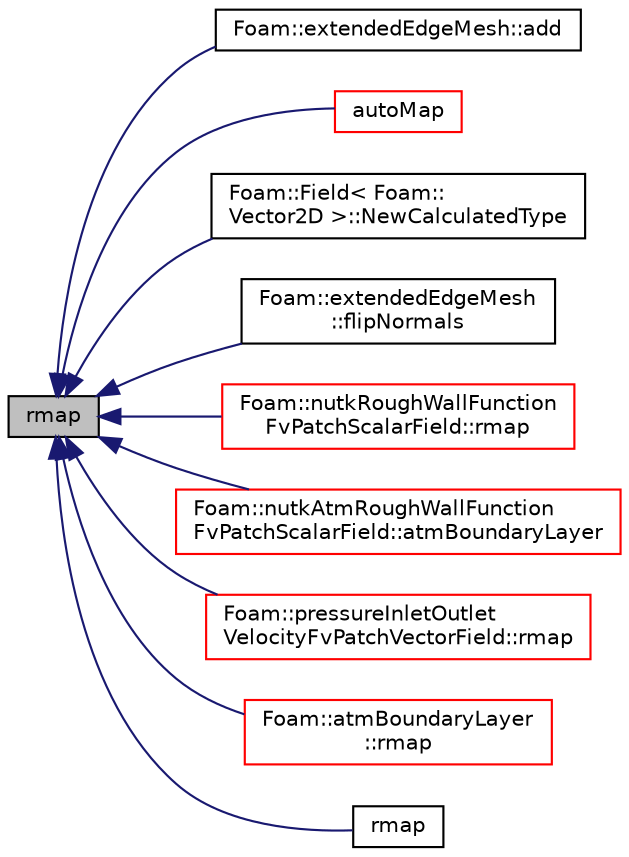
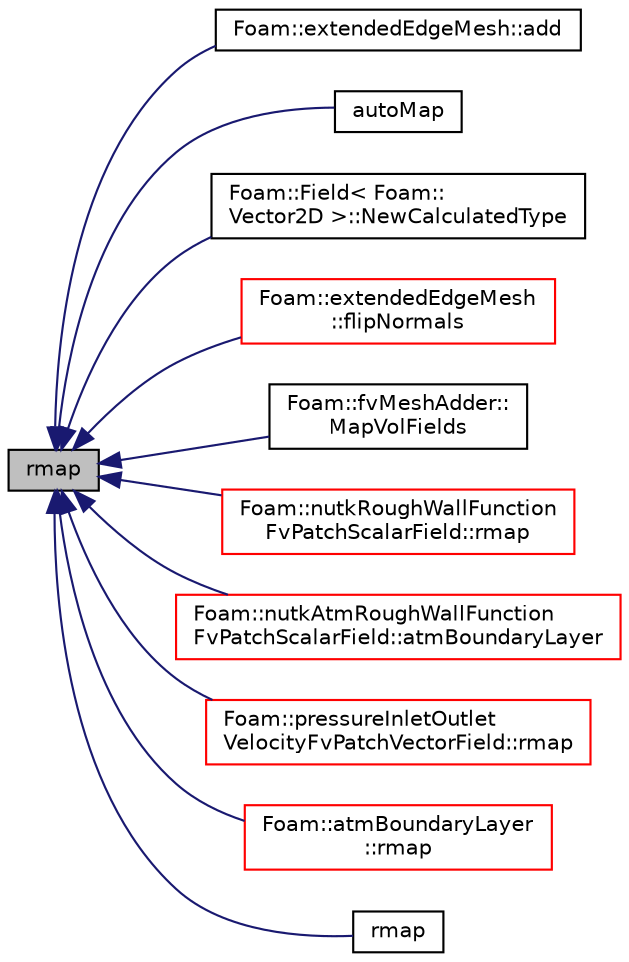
node "autoMap": color red -> black
node "Foam::extendedEdgeMesh ::flipNormals": color black -> red
node "Foam::fvMeshAdder:: MapVolFields": added
